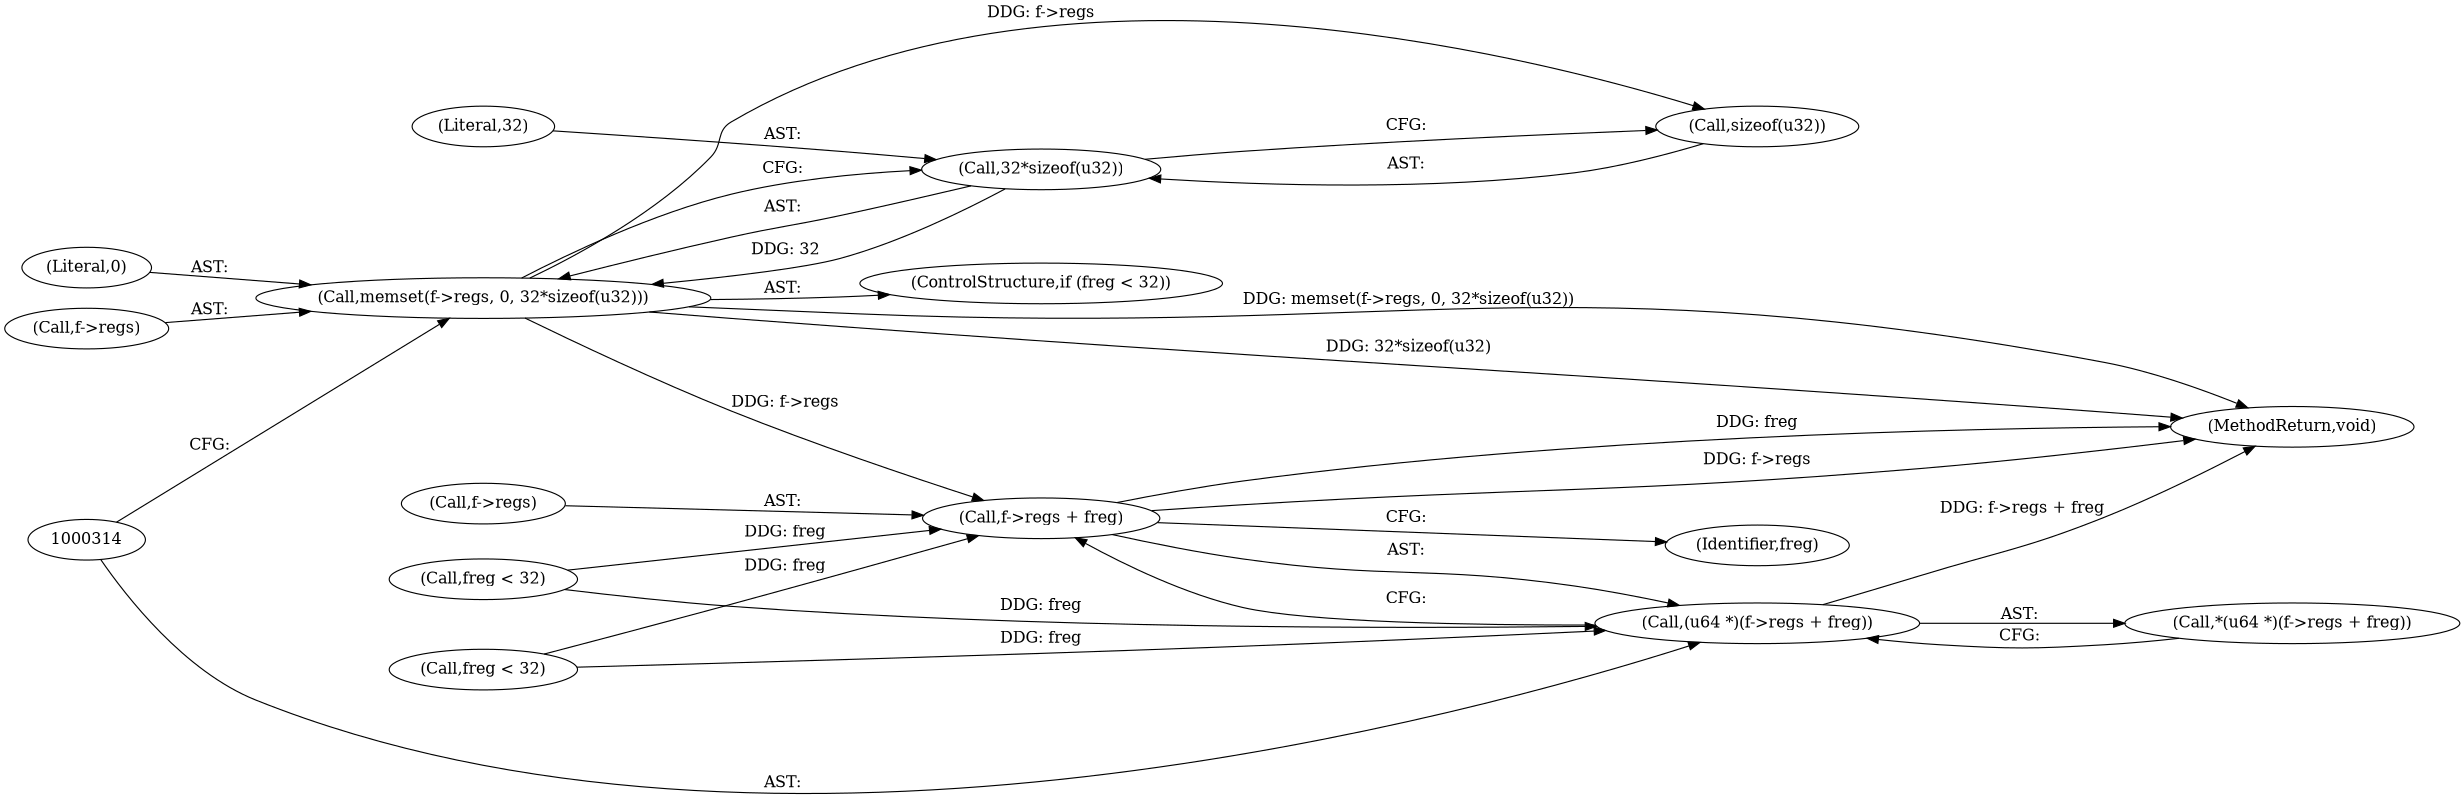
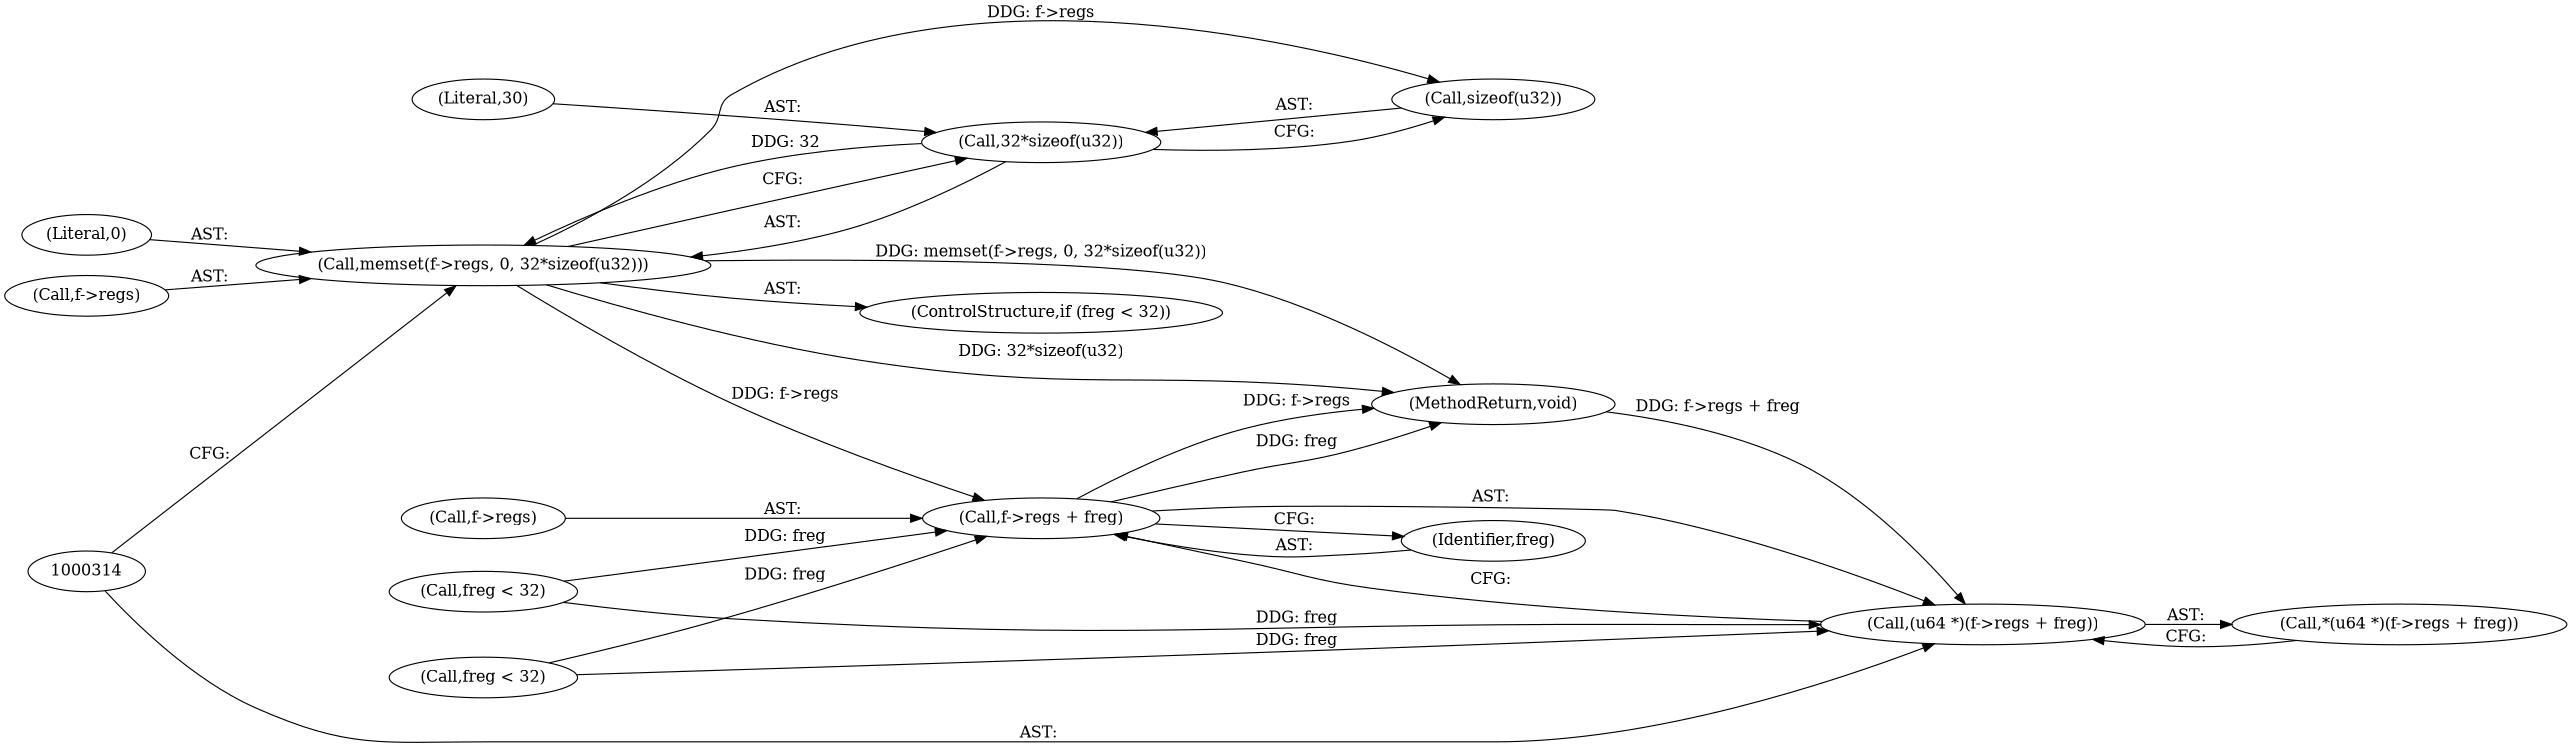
node "(Literal,32)": label "(Literal,32)" -> "(Literal,30)"
edge "(Call,(u64 *)(f->regs + freg))" -> "(MethodReturn,void)": reversed
edge "(Identifier,freg)" -> "(Call,f->regs + freg)": added, label "AST:"
